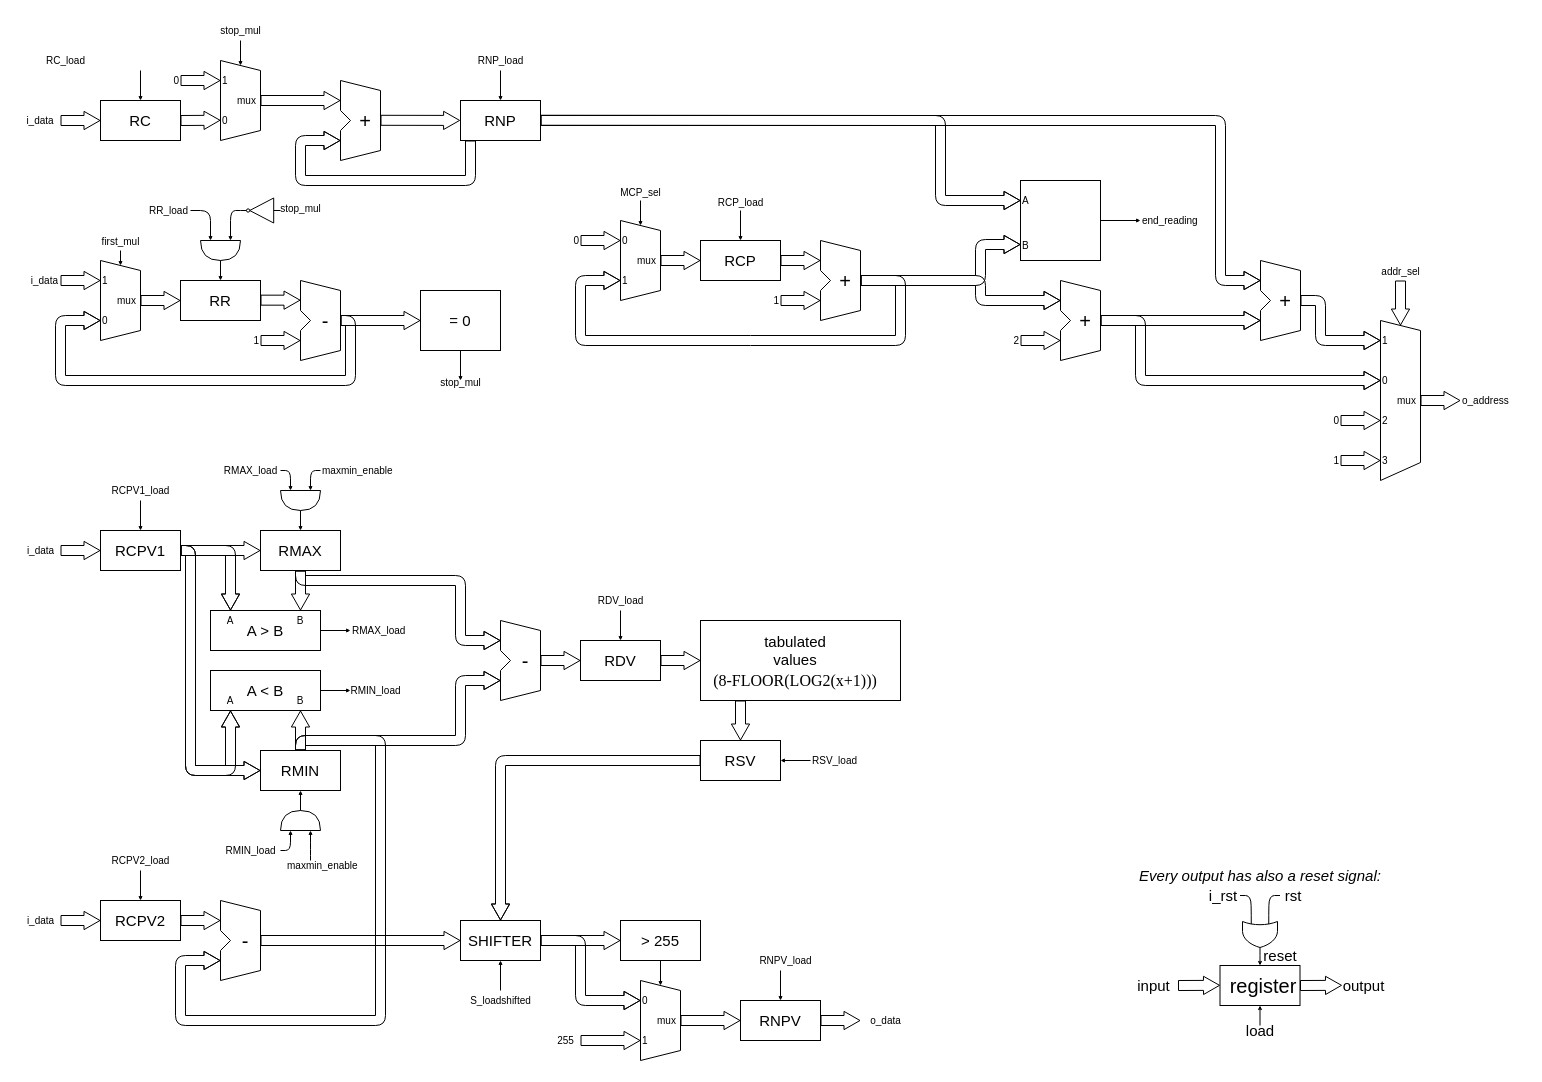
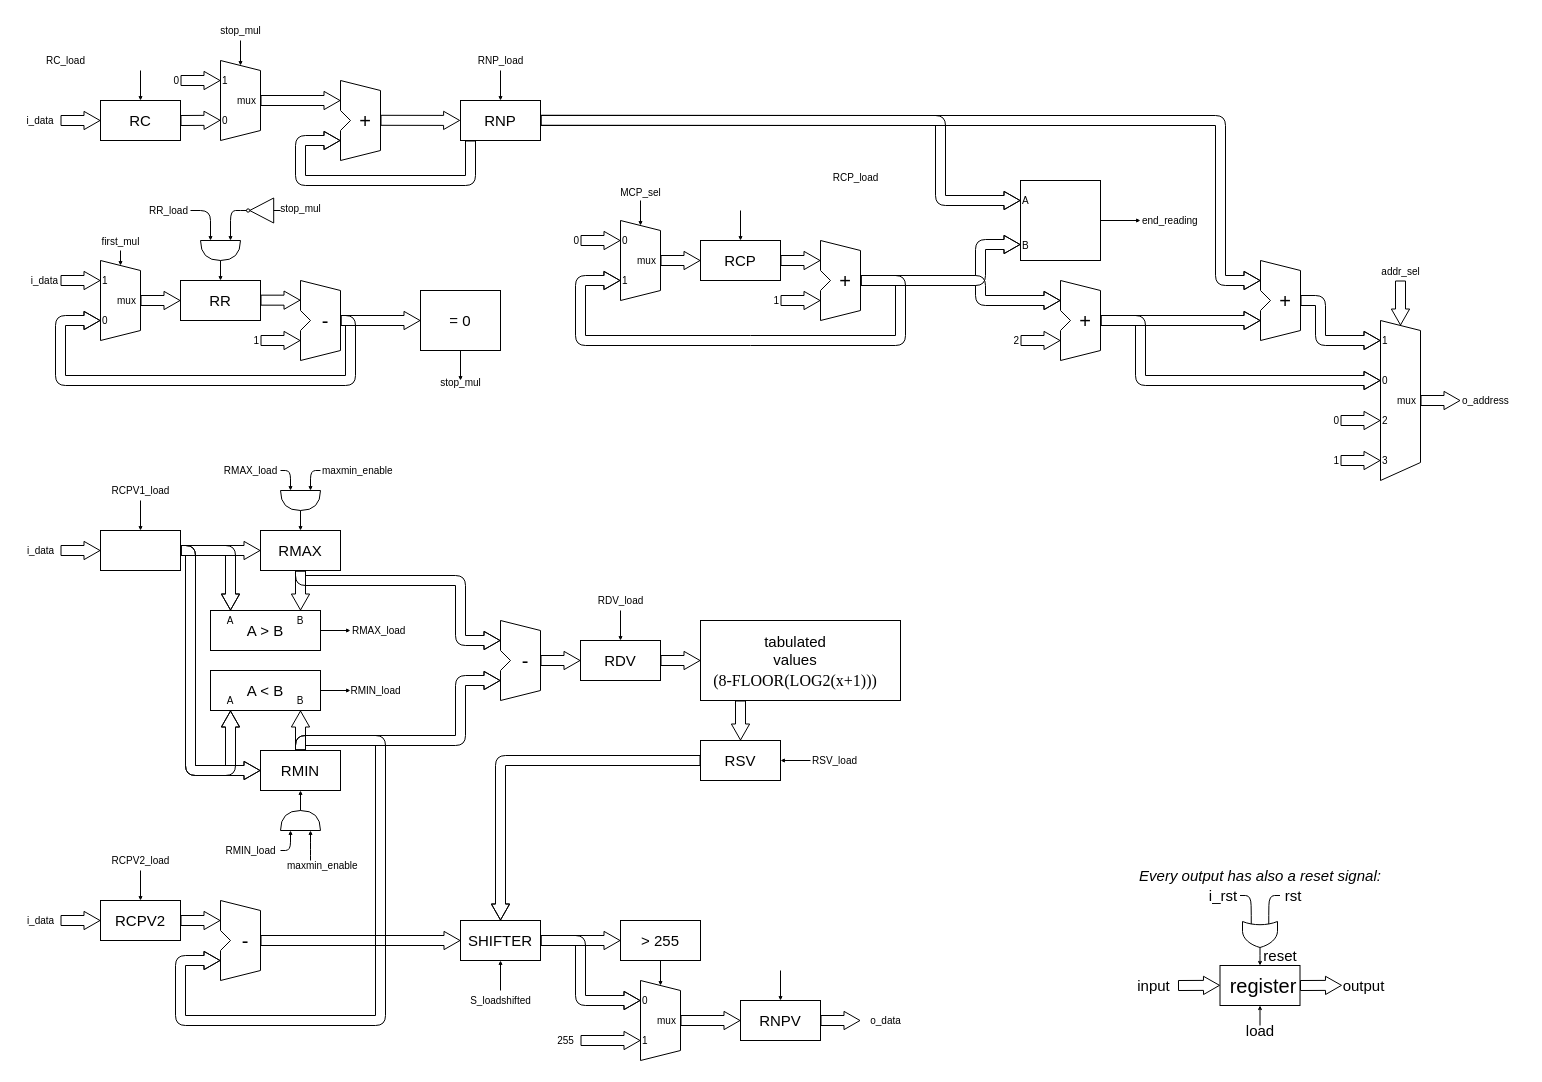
node "RCP_load": moved (741, 201) -> (856, 176)
node "RCPV1": removed
node "RNPV_load": removed
